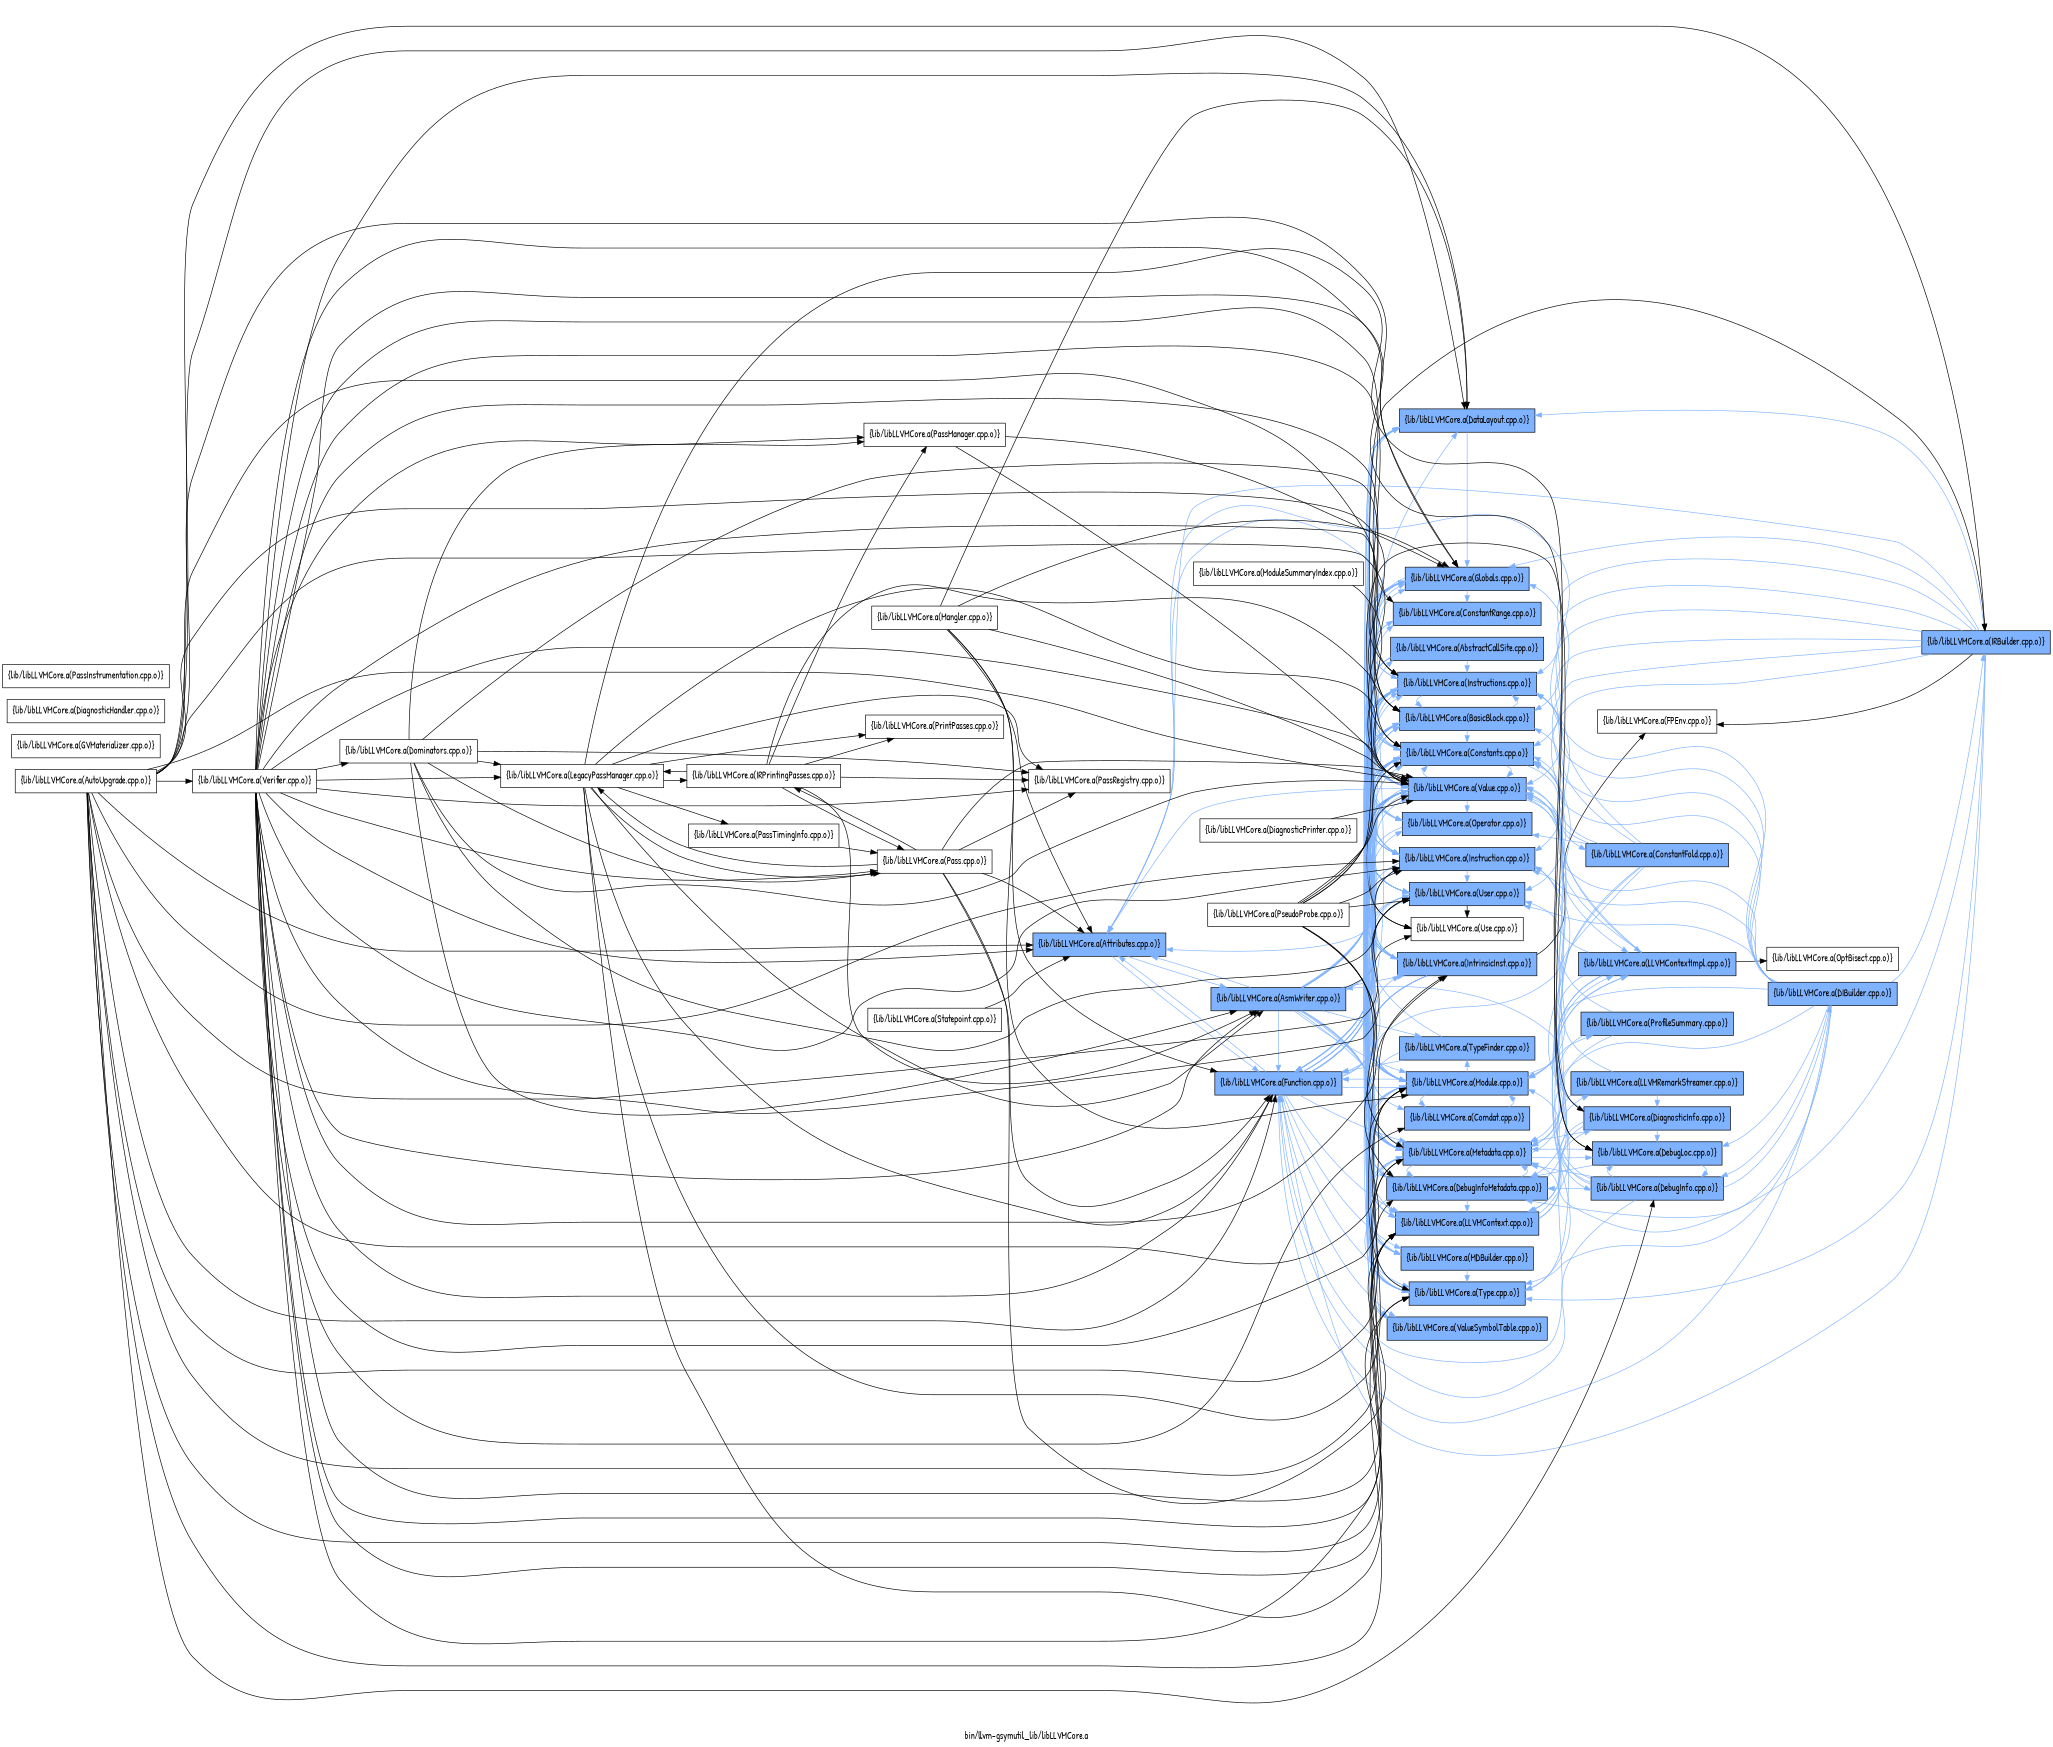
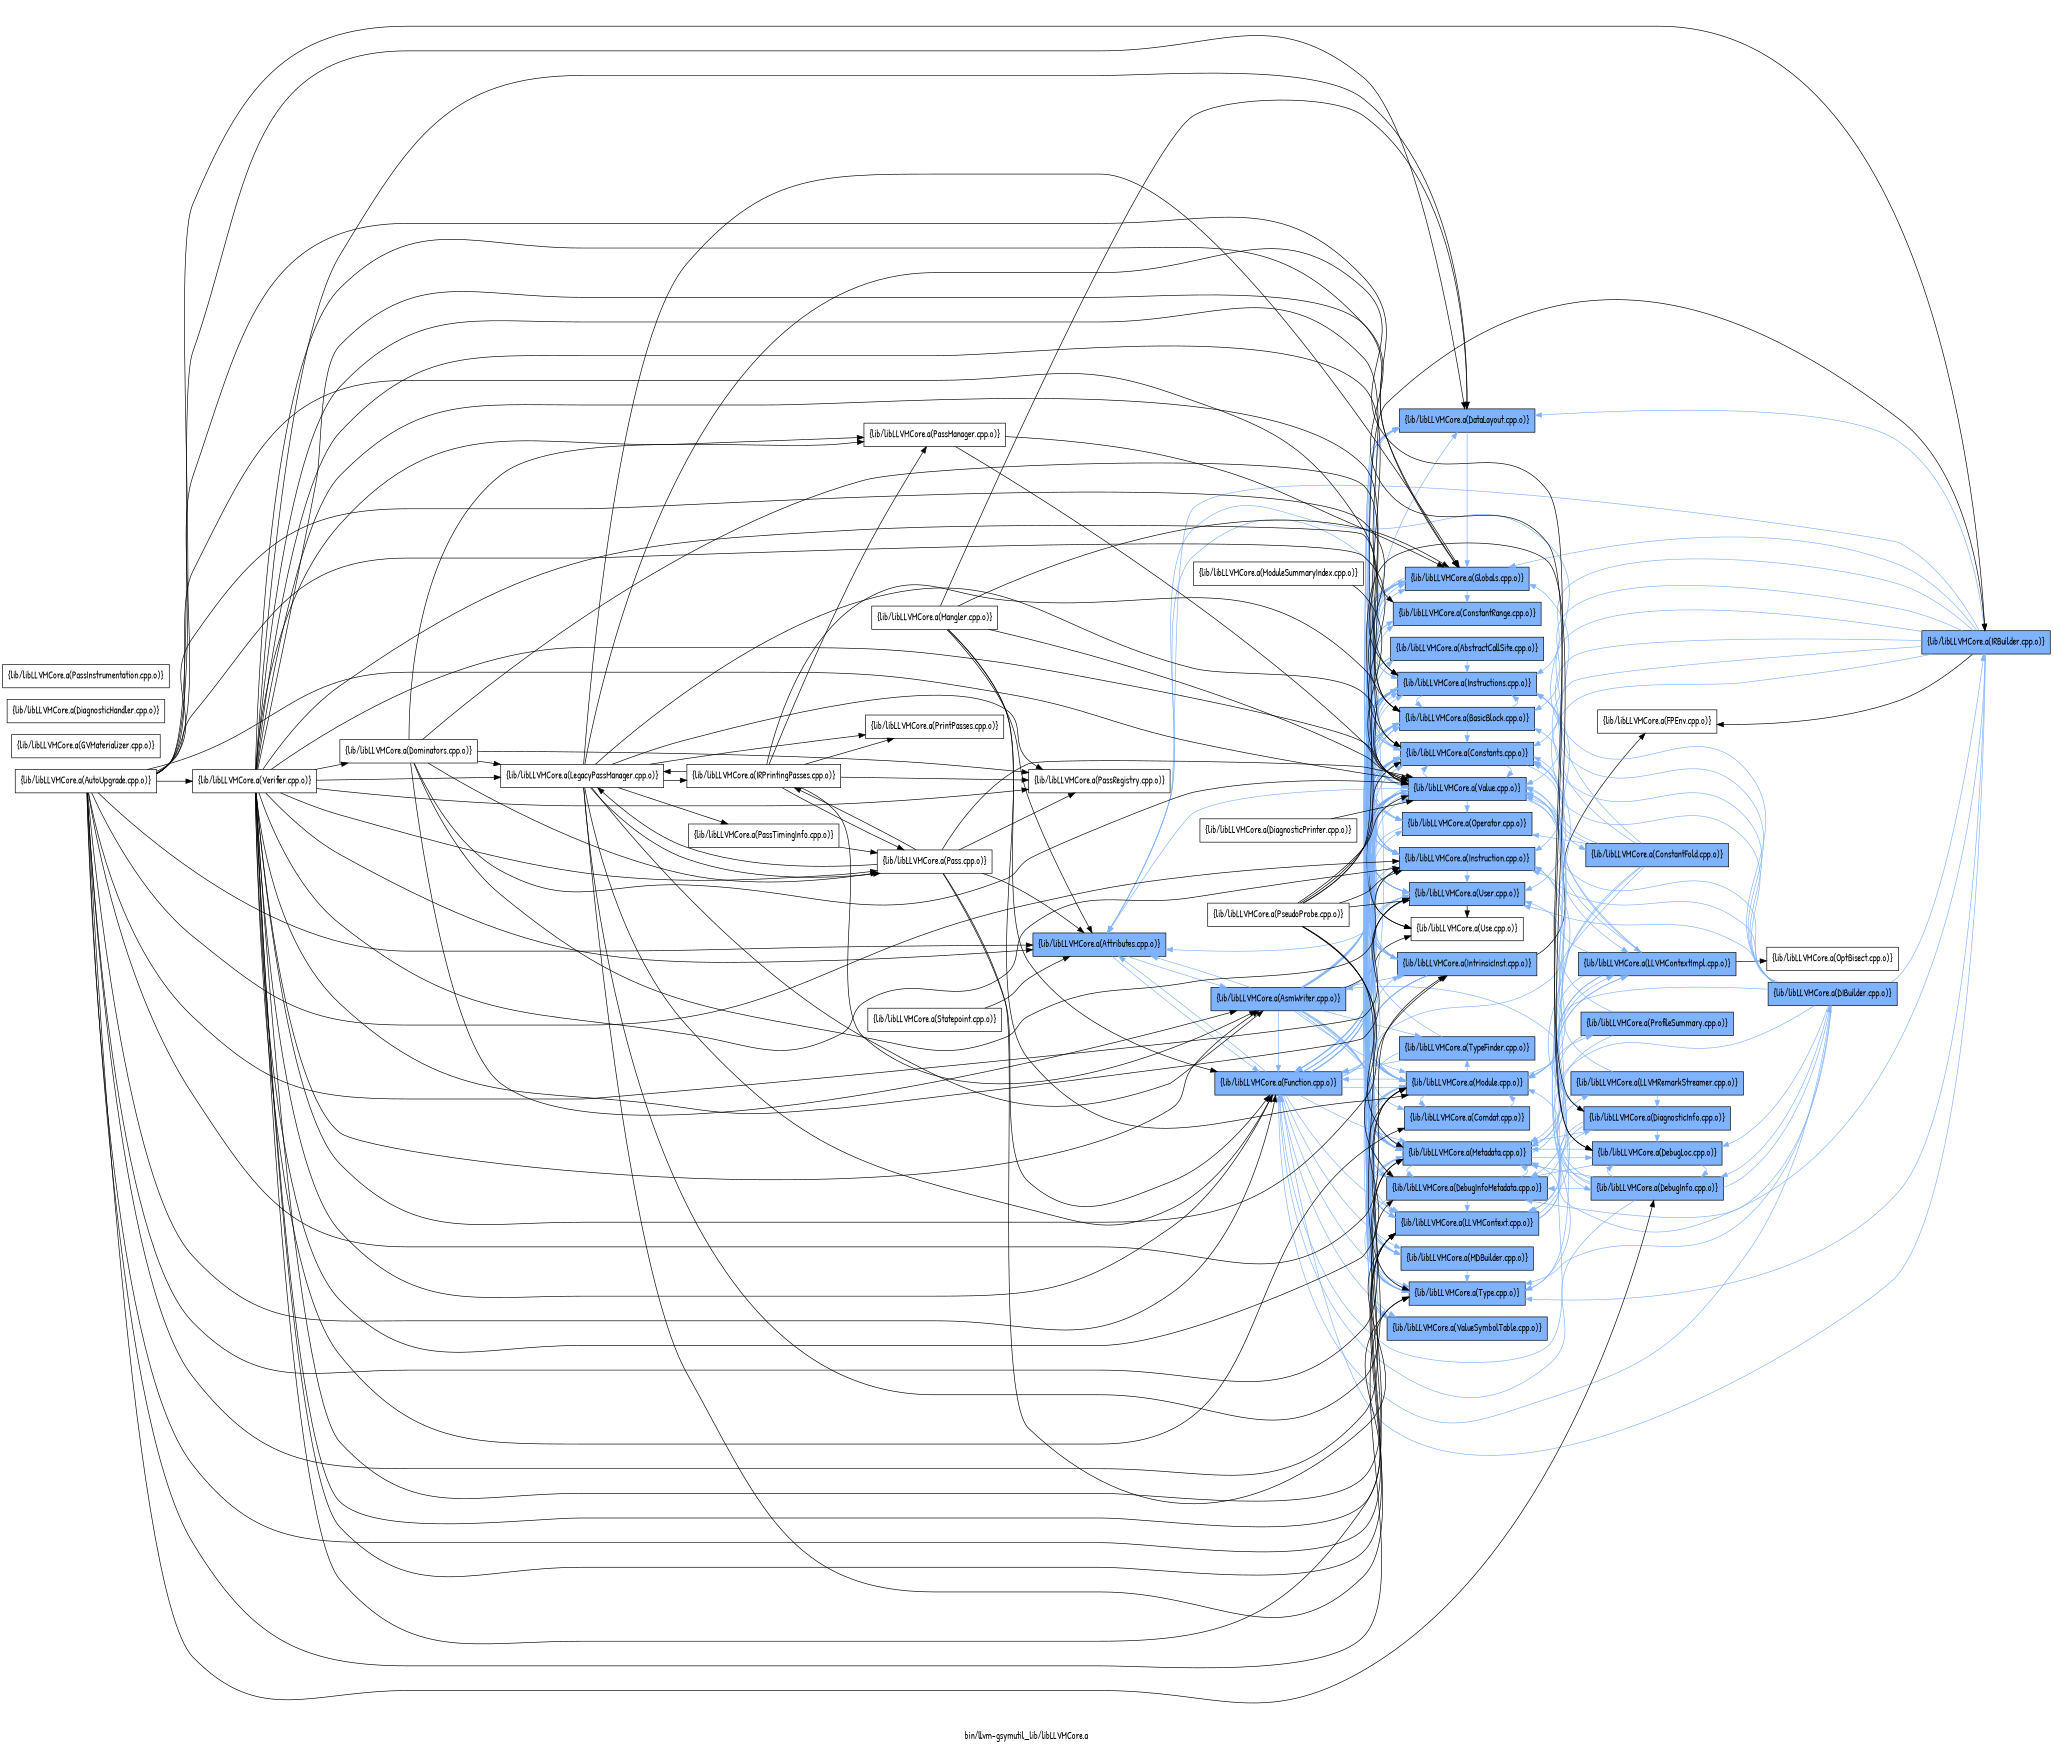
edge "{lib/libLLVMCore.a(LegacyPassManager.cpp.o)}" -> "{lib/libLLVMCore.a(Globals.cpp.o)}": added
